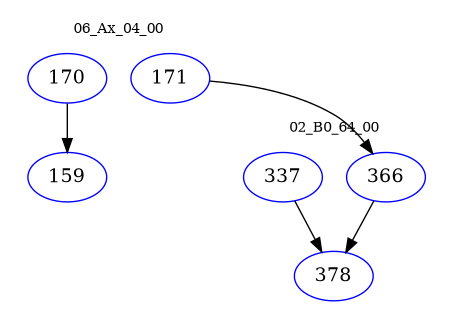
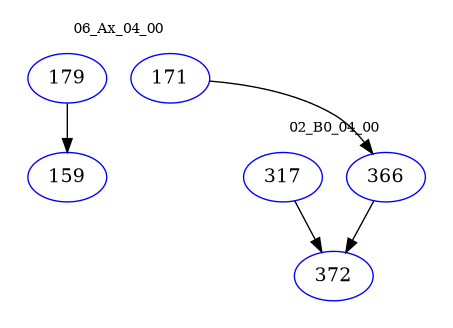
node "170": label "170" -> "179"
cluster "02_B0_64_00": label "02_B0_64_00" -> "02_B0_04_00"
node "337": label "337" -> "317"
node "378": label "378" -> "372"
